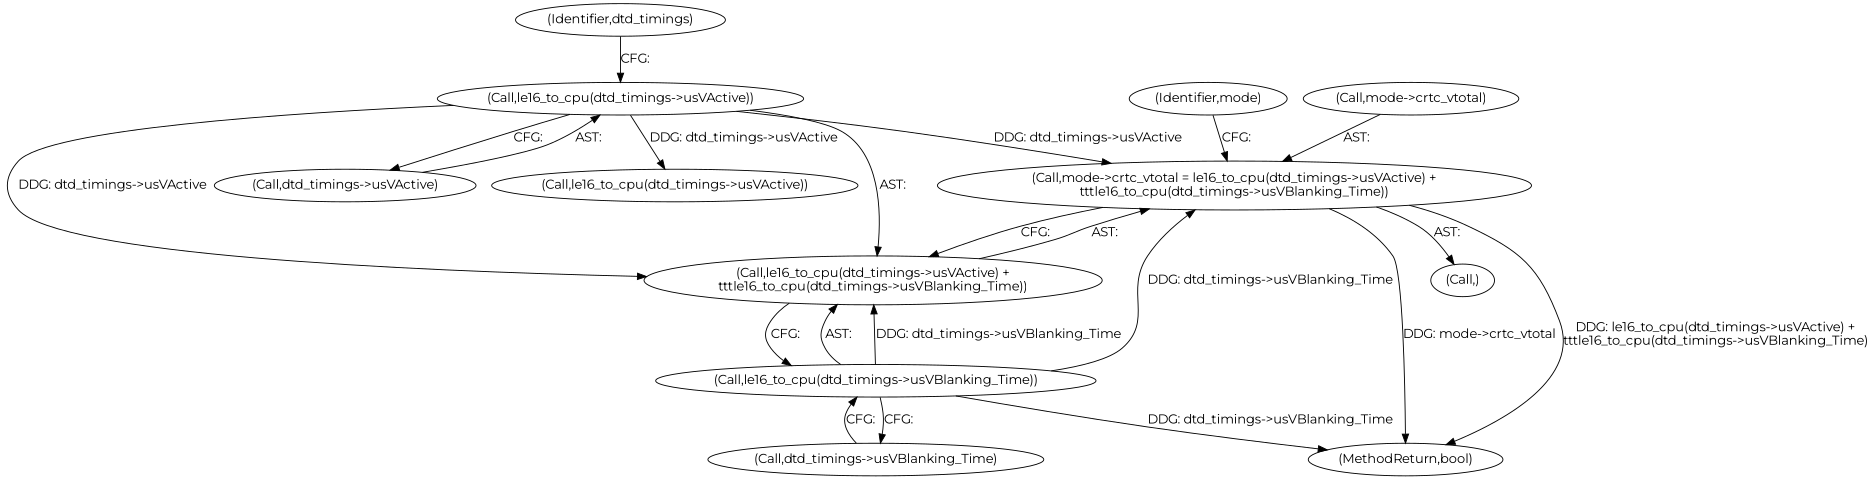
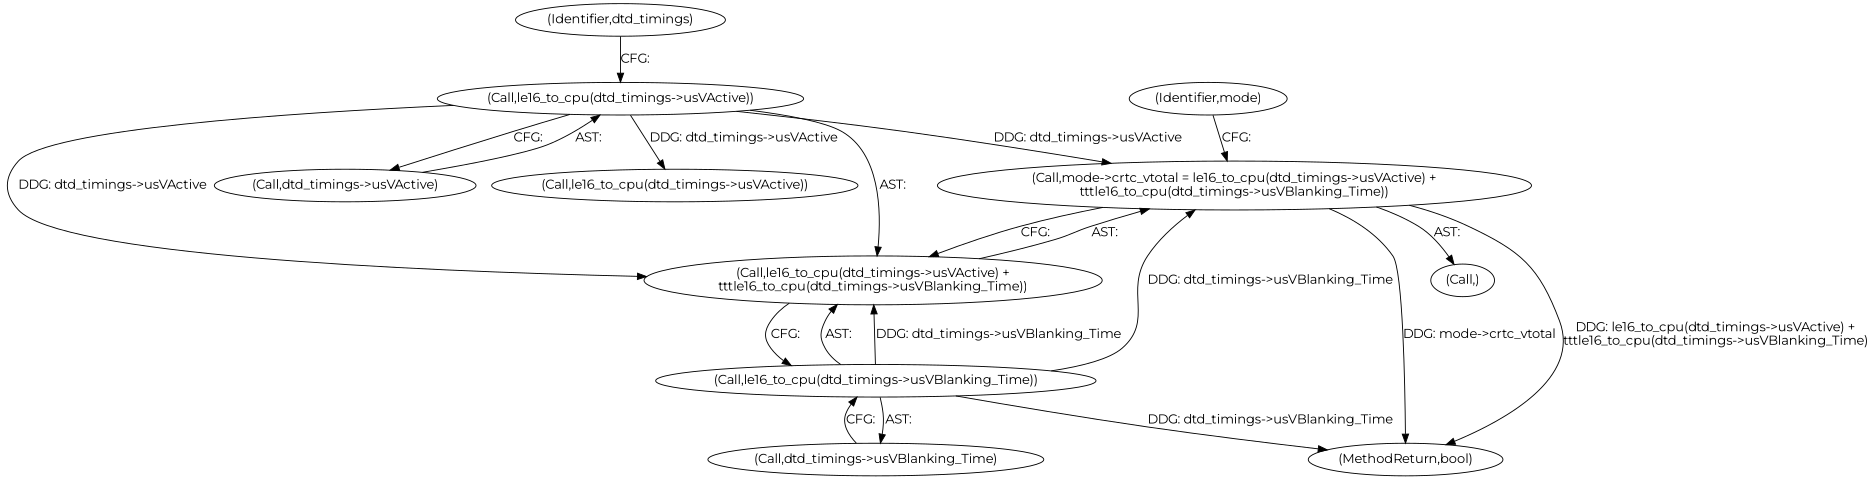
node "(Call,mode->crtc_vtotal)": removed
edge "(Call,le16_to_cpu(dtd_timings->usVBlanking_Time))" -> "(Call,dtd_timings->usVBlanking_Time)": label "CFG: " -> "AST: "
